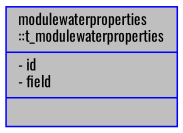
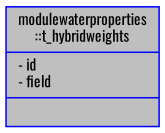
node "modulewaterproperties": text "::t_modulewaterproperties" -> "::t_hybridweights"
